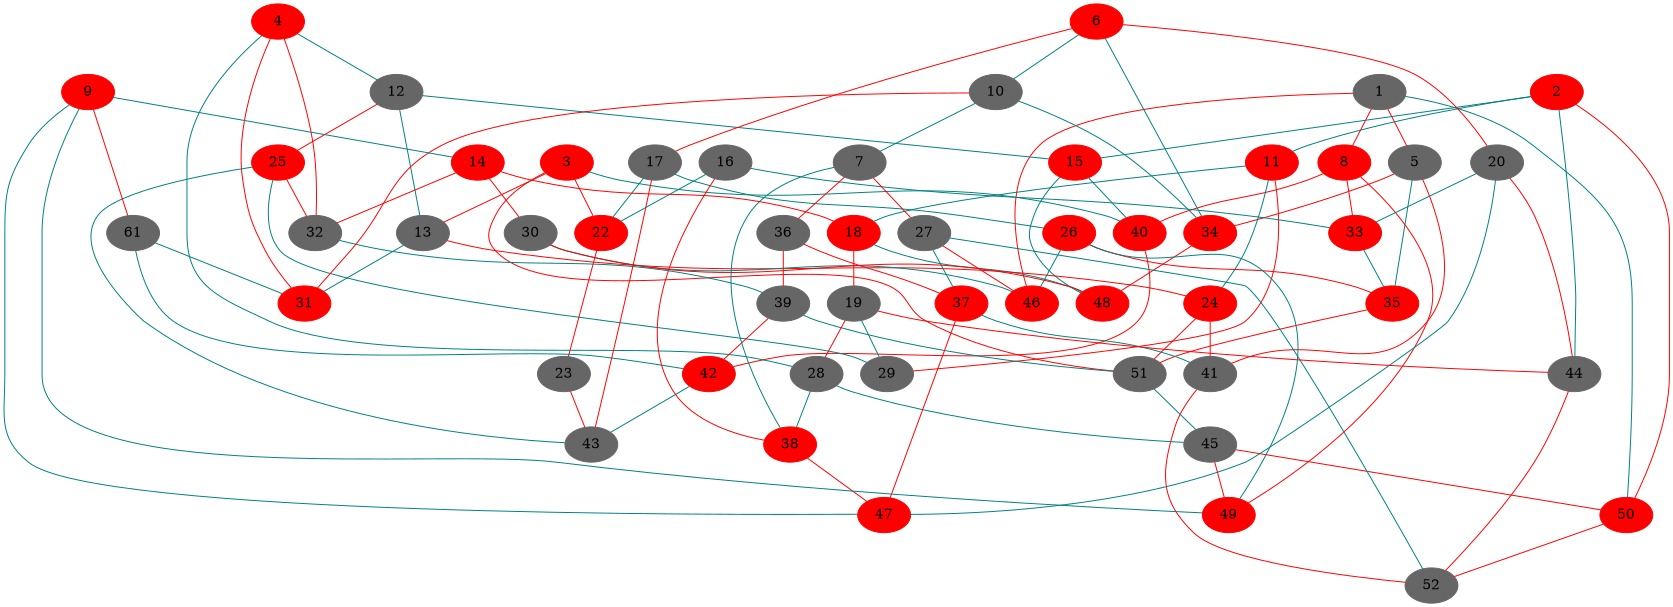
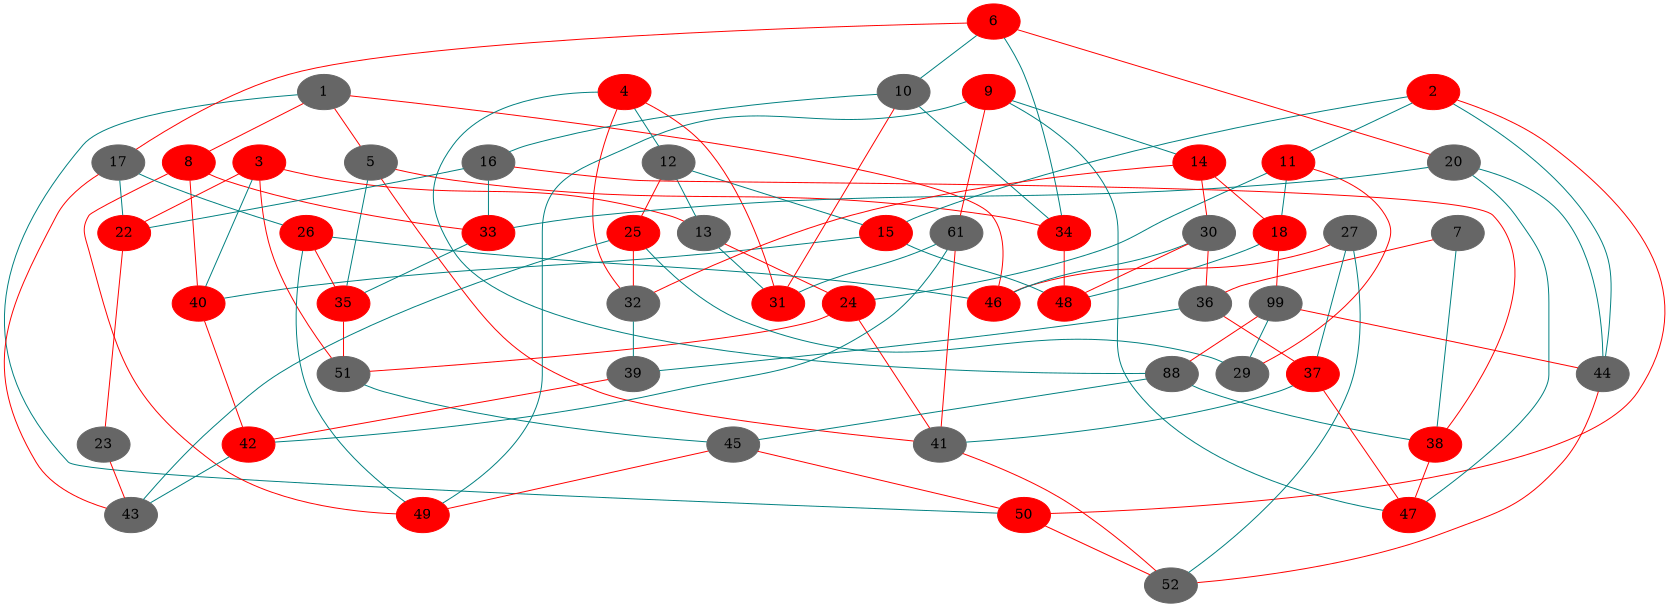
edge "10" -- "7": now "10" -- "16"
edge "7" -- "27": removed
edge "36" -- "39": color red -> teal
edge "20" -- "44": color red -> teal
edge "30" -- "36": added
node "19": label "19" -> "99"
edge "61" -- "41": added
edge "39" -- "51": removed
node "28": label "28" -> "88"
